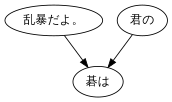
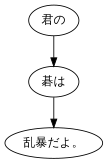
edge "乱暴だよ。" -> "碁は": reversed
